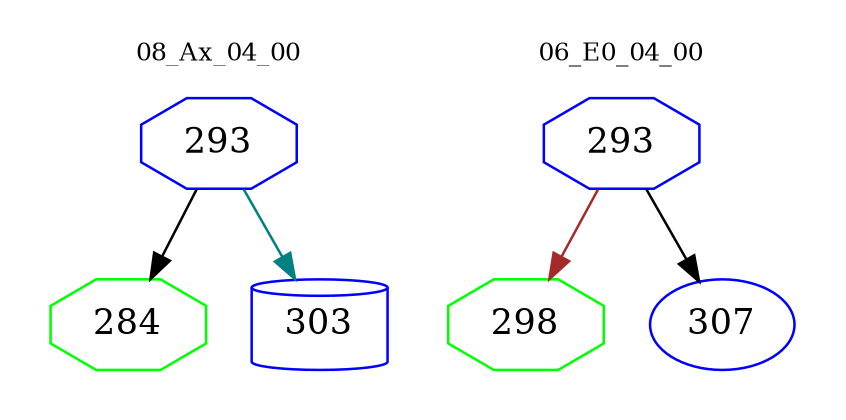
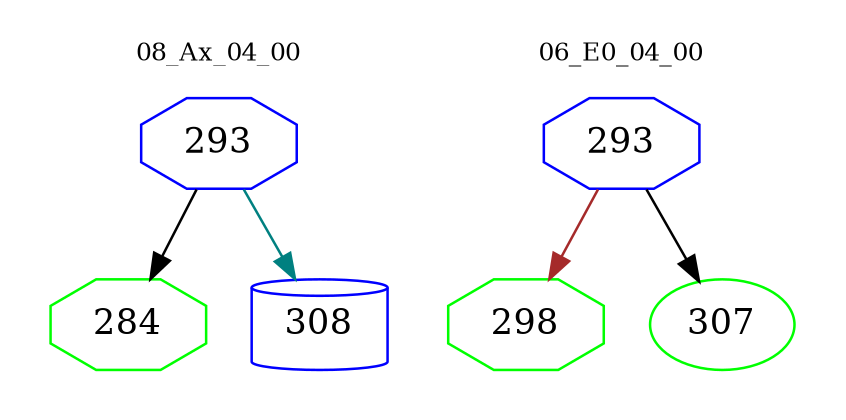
node "303": label "303" -> "308"
node "307": color blue -> green
